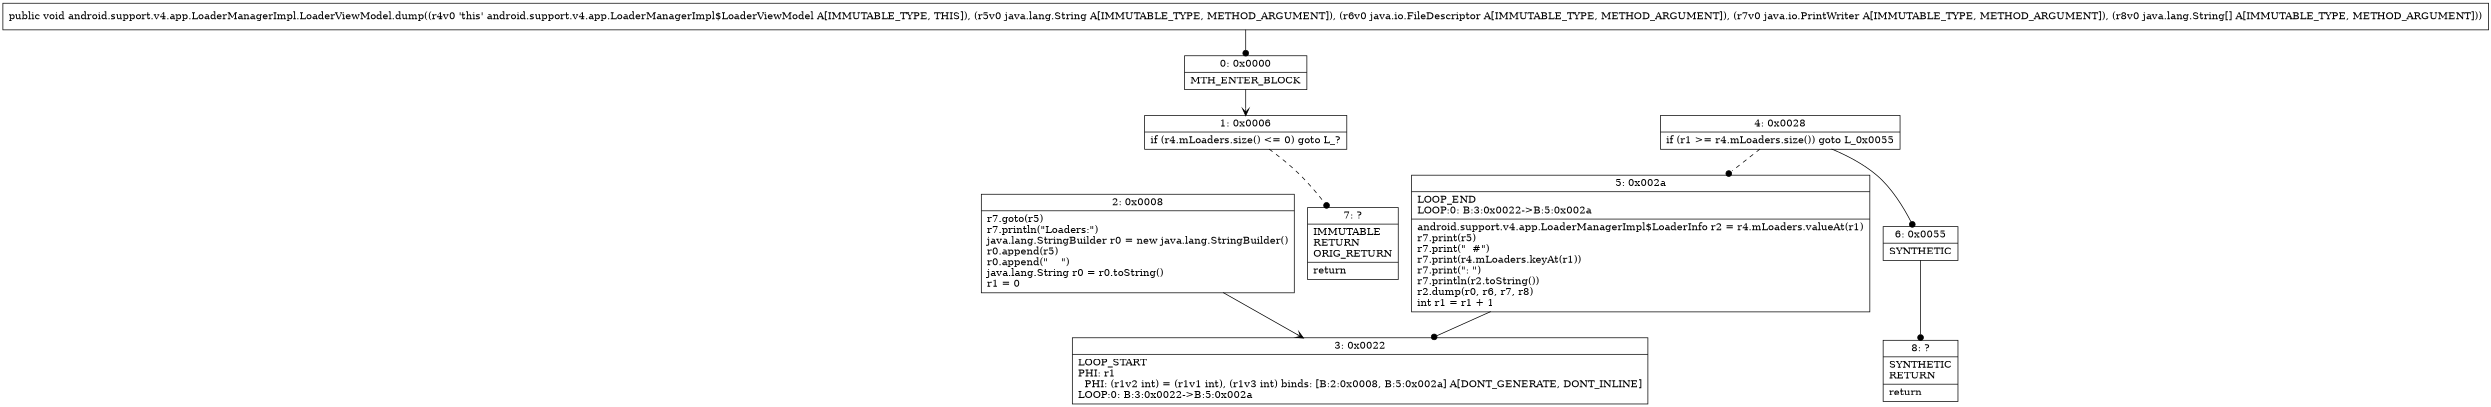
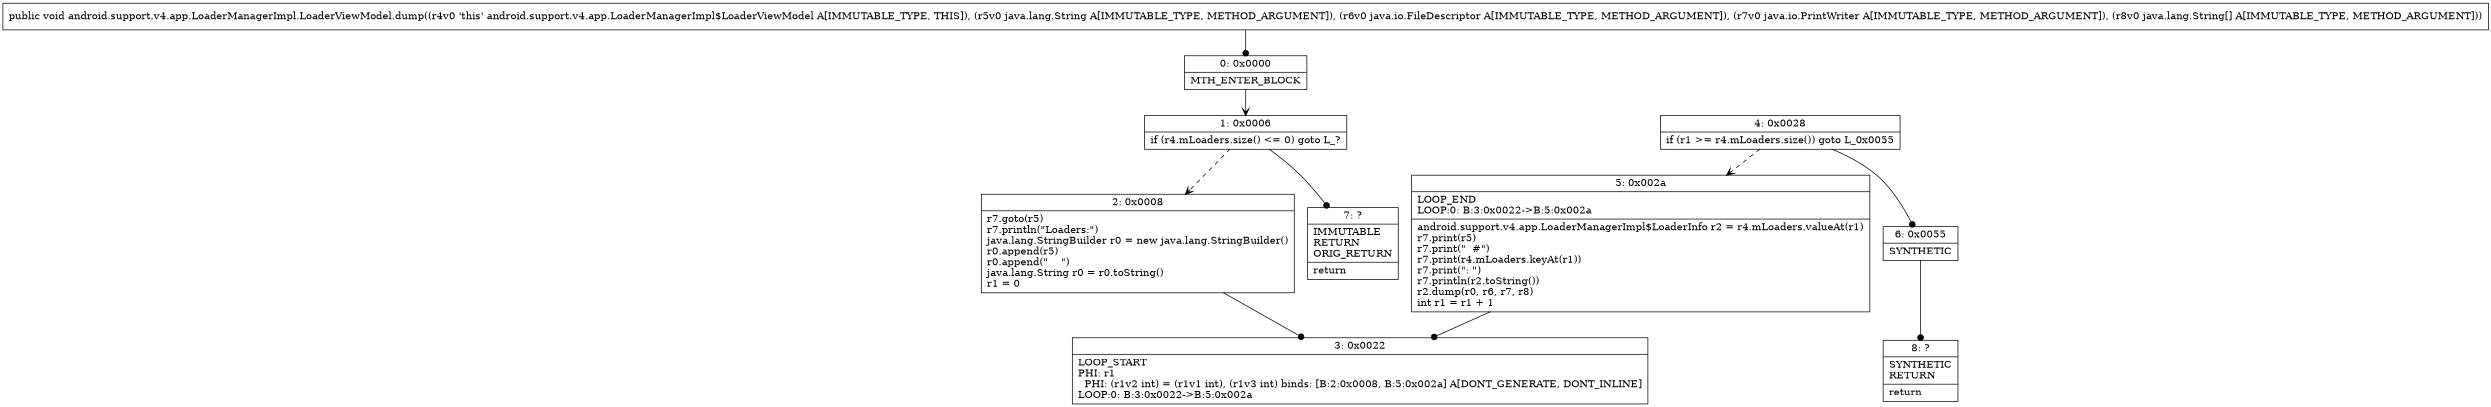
edge "4: 0x0028" -> "5: 0x002a": arrowhead dot -> vee
edge "1: 0x0006" -> "2: 0x0008": added
edge "1: 0x0006" -> "7: ?": style dashed -> solid
edge "2: 0x0008" -> "3: 0x0022": arrowhead vee -> dot
